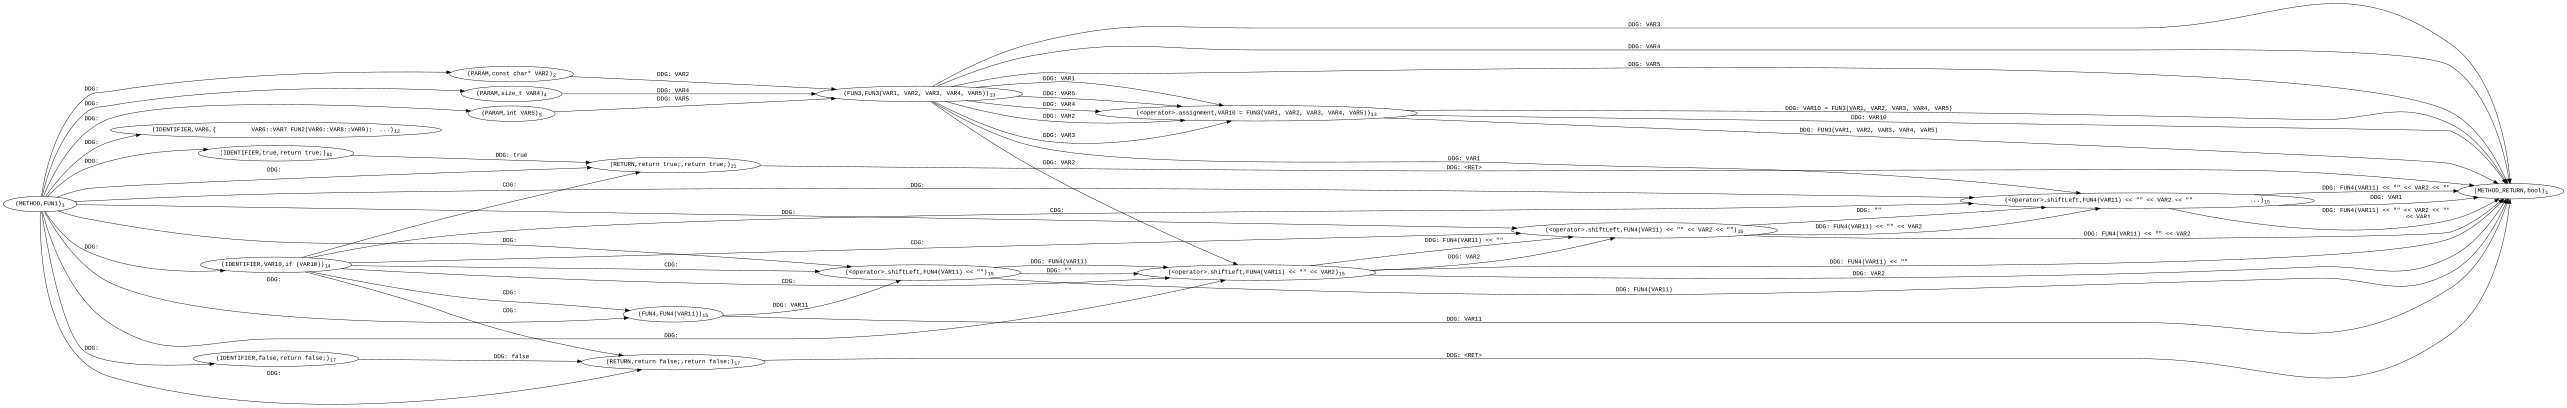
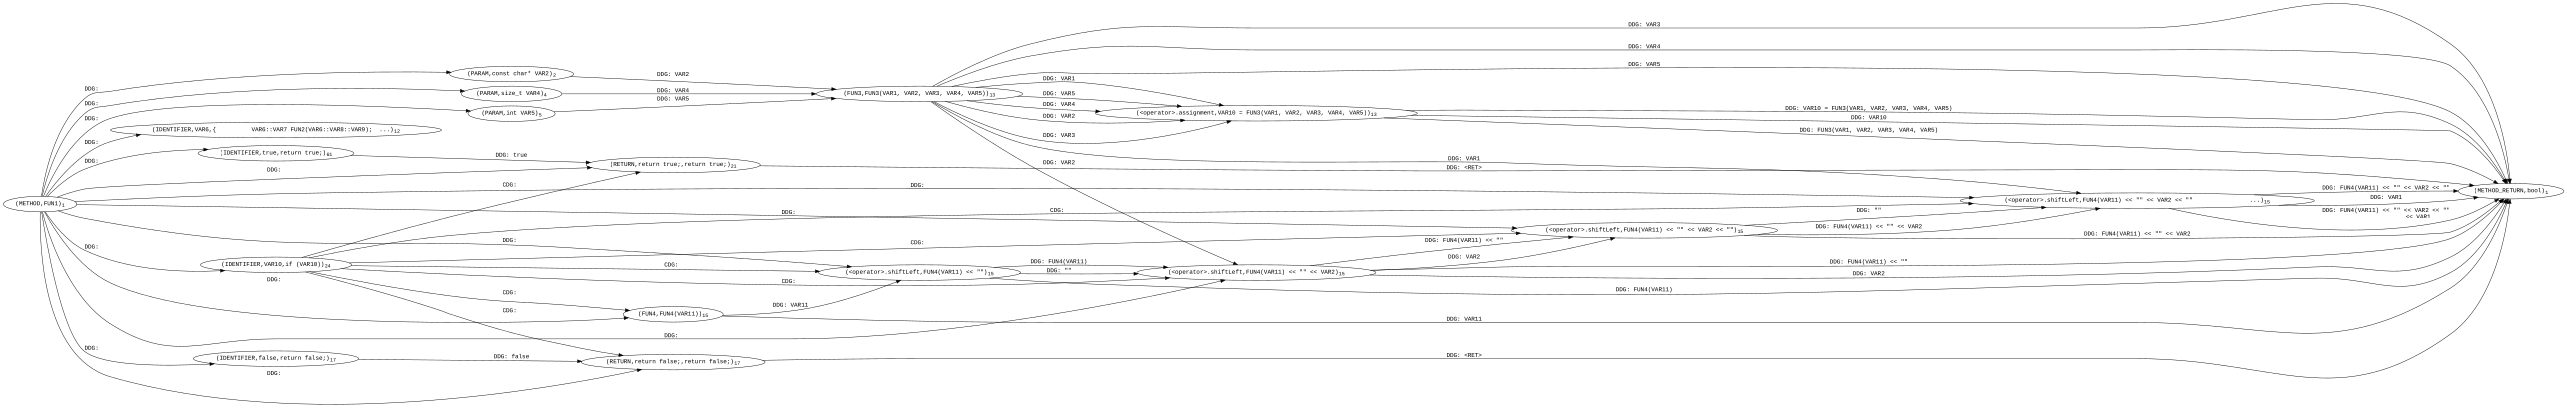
node "(IDENTIFIER,VAR10,if (VAR10))": text "14" -> "24"
